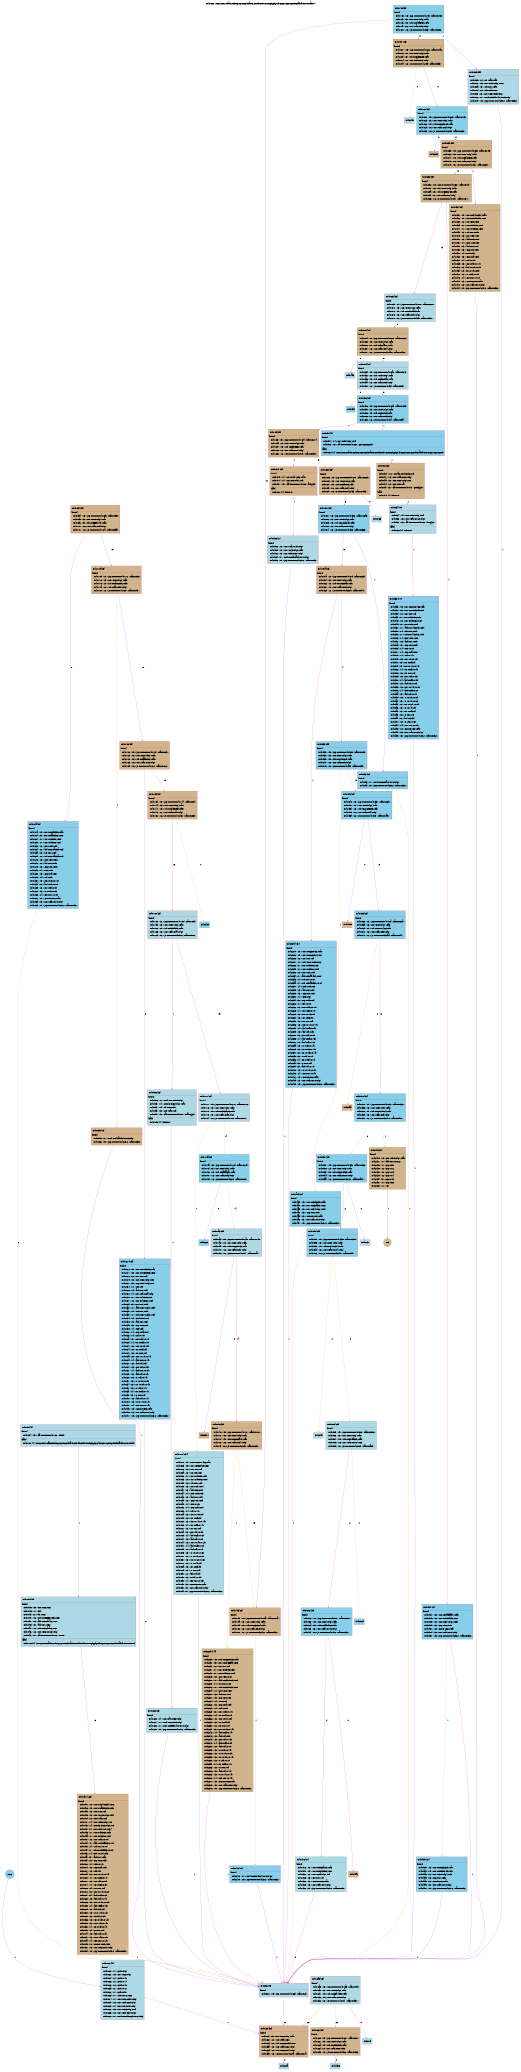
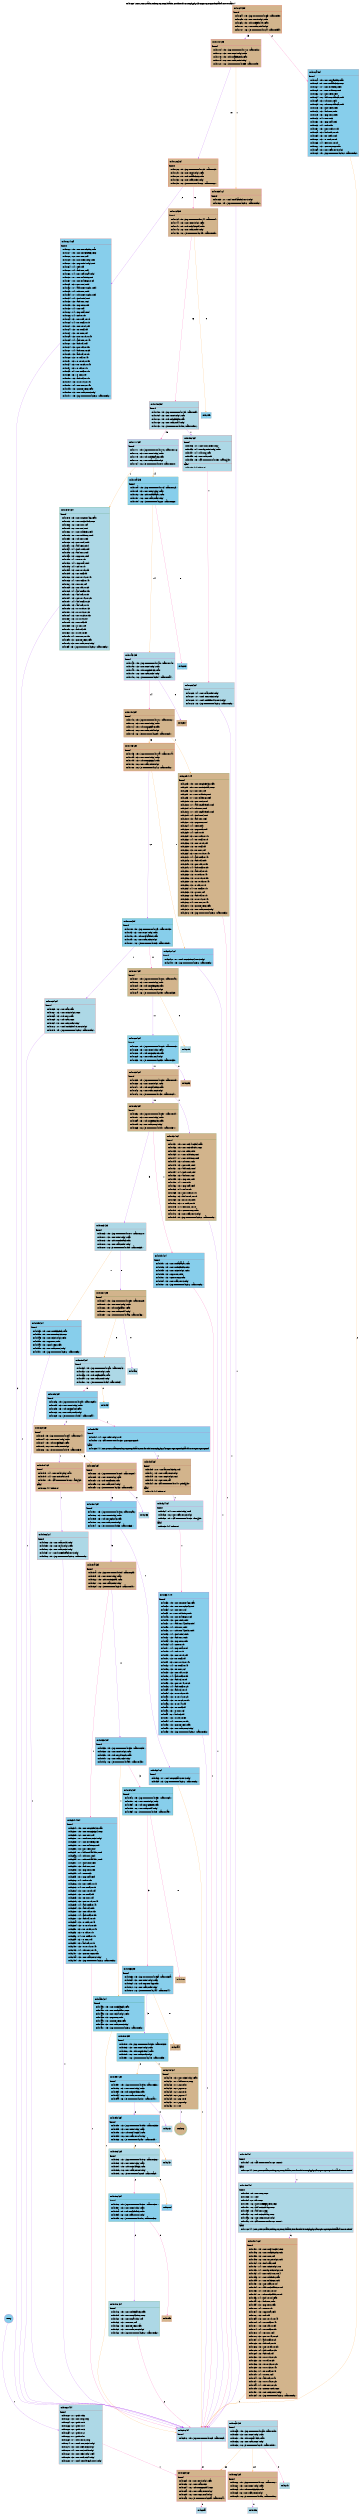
edge "0x4017ee [25]" -> "0x4017d5 [25]": reversed
node "Exit": label "Exit" -> "Desktop"
edge "0x401bd1 [27]" -> "0x401b9b [27]": now "0x40186b [25]" -> "0x401b9b [27]"
